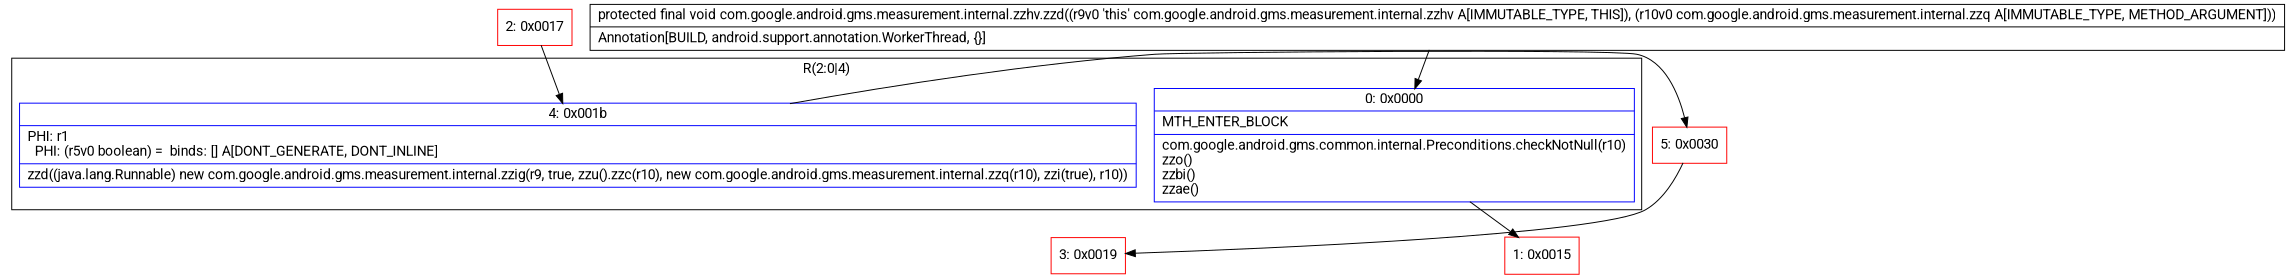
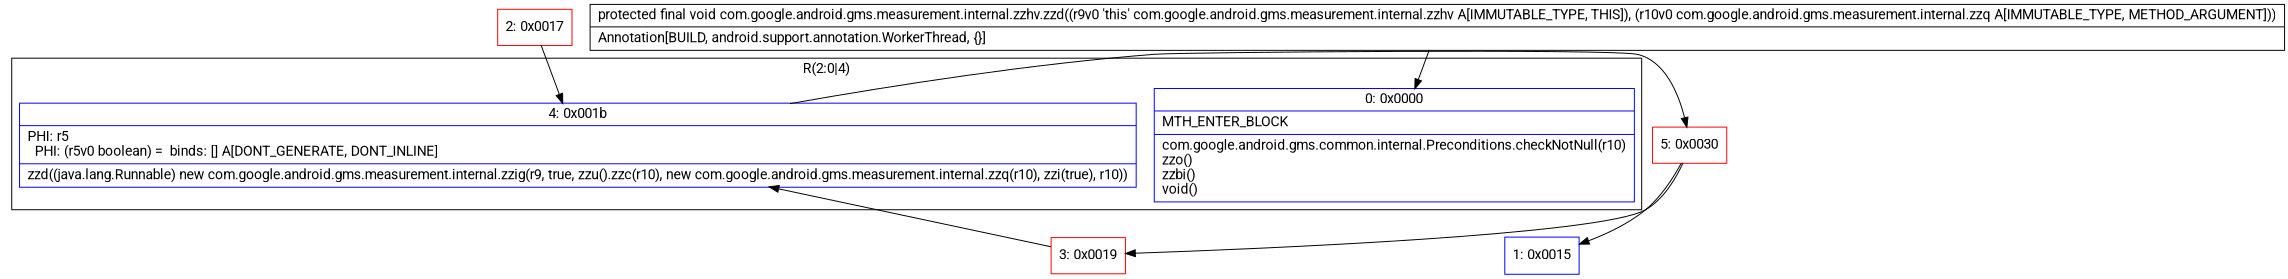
node "4: 0x001b": text "PHI: r1" -> "PHI: r5"
node "0: 0x0000": text "zzae()" -> "void()"
edge "0: 0x0000" -> "1: 0x0015": now "5: 0x0030" -> "1: 0x0015"
edge "3: 0x0019" -> "4: 0x001b": added
node "1: 0x0015": color red -> blue
